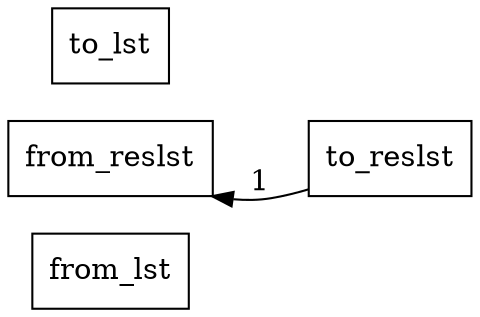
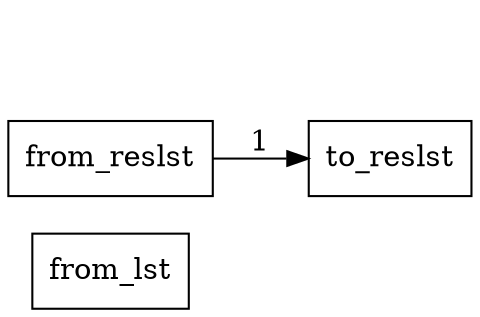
node "to_lst": removed
edge "to_reslst" -> "from_reslst": reversed
